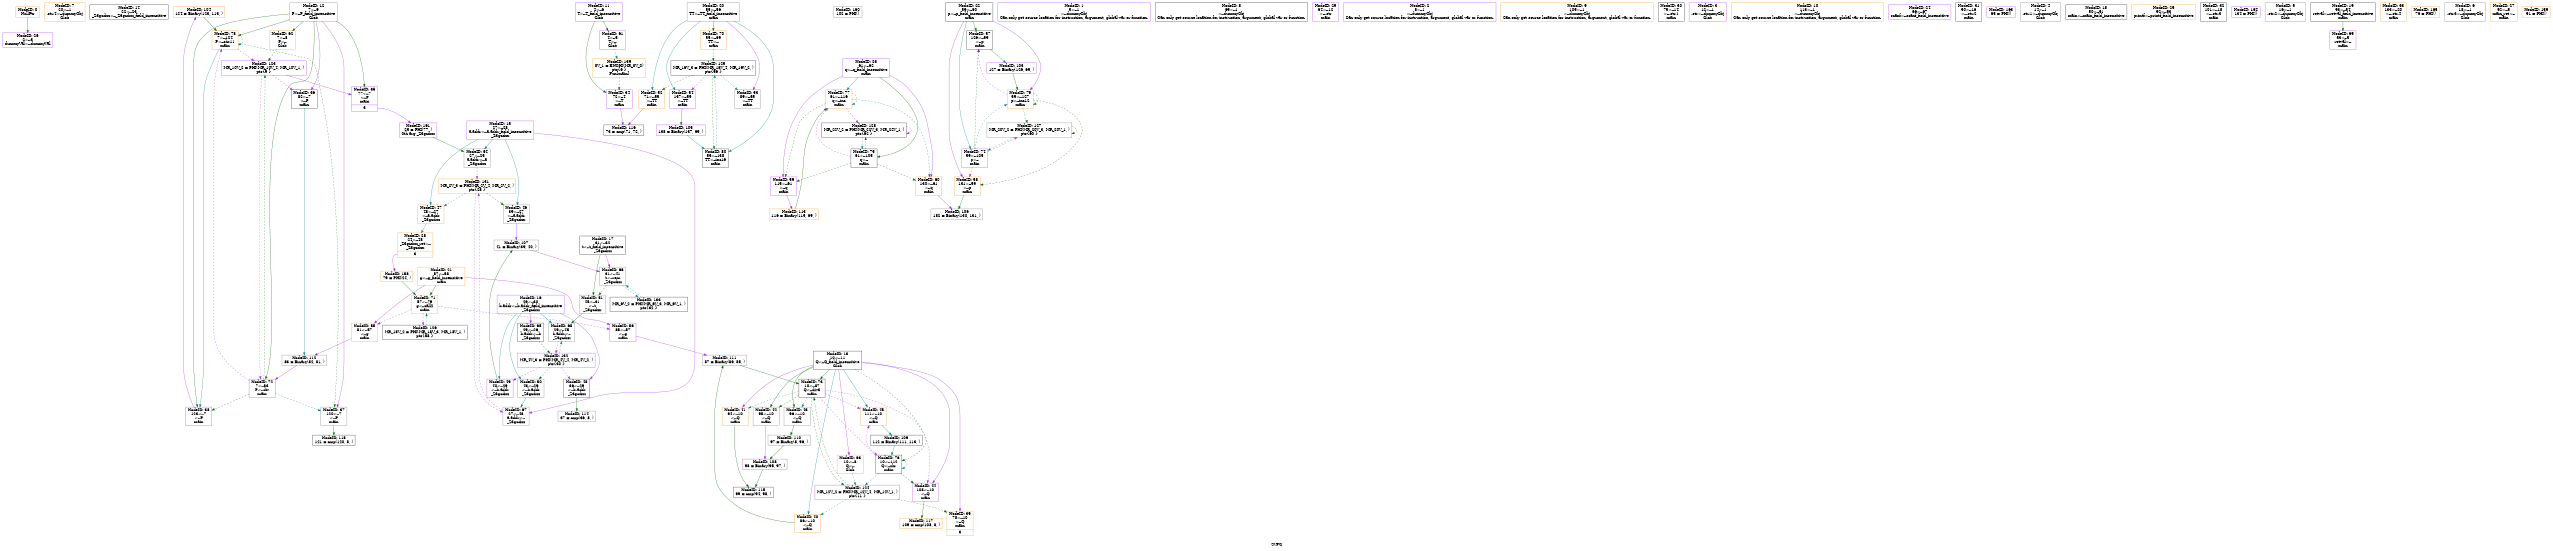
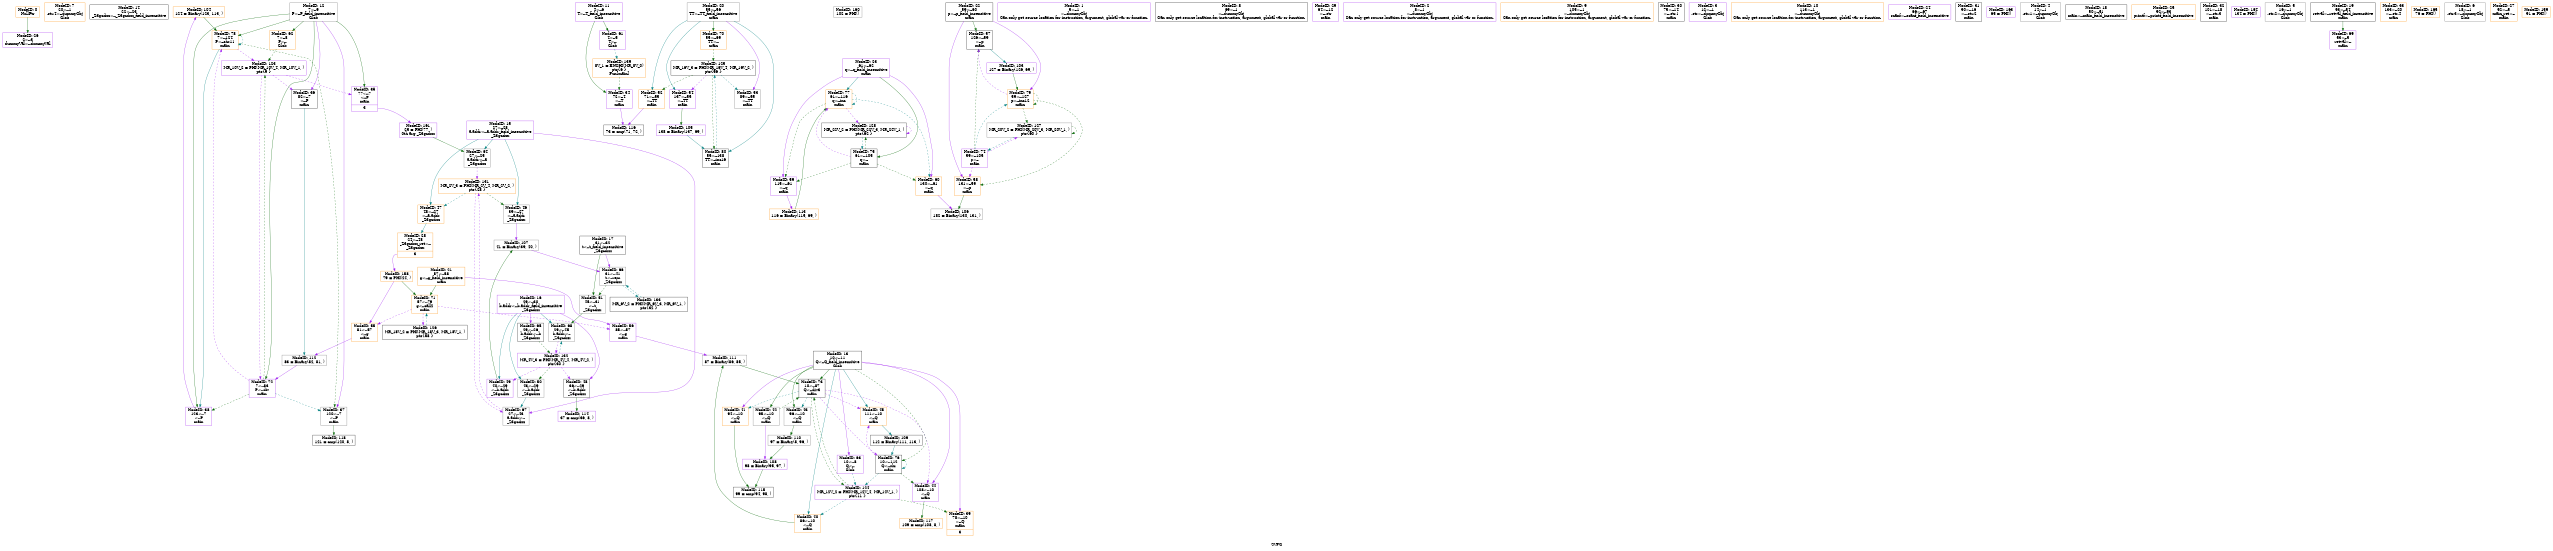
edge "NodeID: 22" -> "NodeID: 74": removed
edge "NodeID: 123" -> "NodeID: 35": style solid -> dashed
edge "NodeID: 21" -> "NodeID: 55": now "NodeID: 158" -> "NodeID: 55"
edge "NodeID: 73" -> "NodeID: 42": reversed
node "NodeID: 63": color darkorange -> purple
